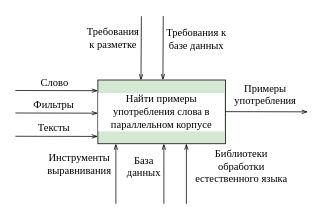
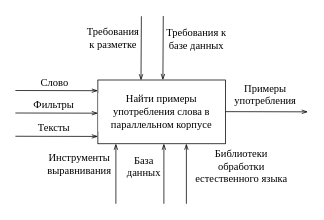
node "Найти примеры употребления слова в параллельном корпусе": fillcolor #d5e8d4 -> #ffffff
